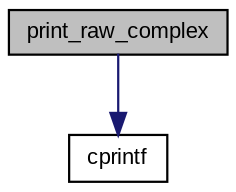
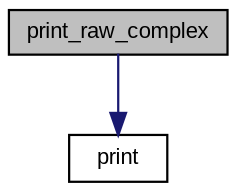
node "cprintf": label "cprintf" -> "print"
